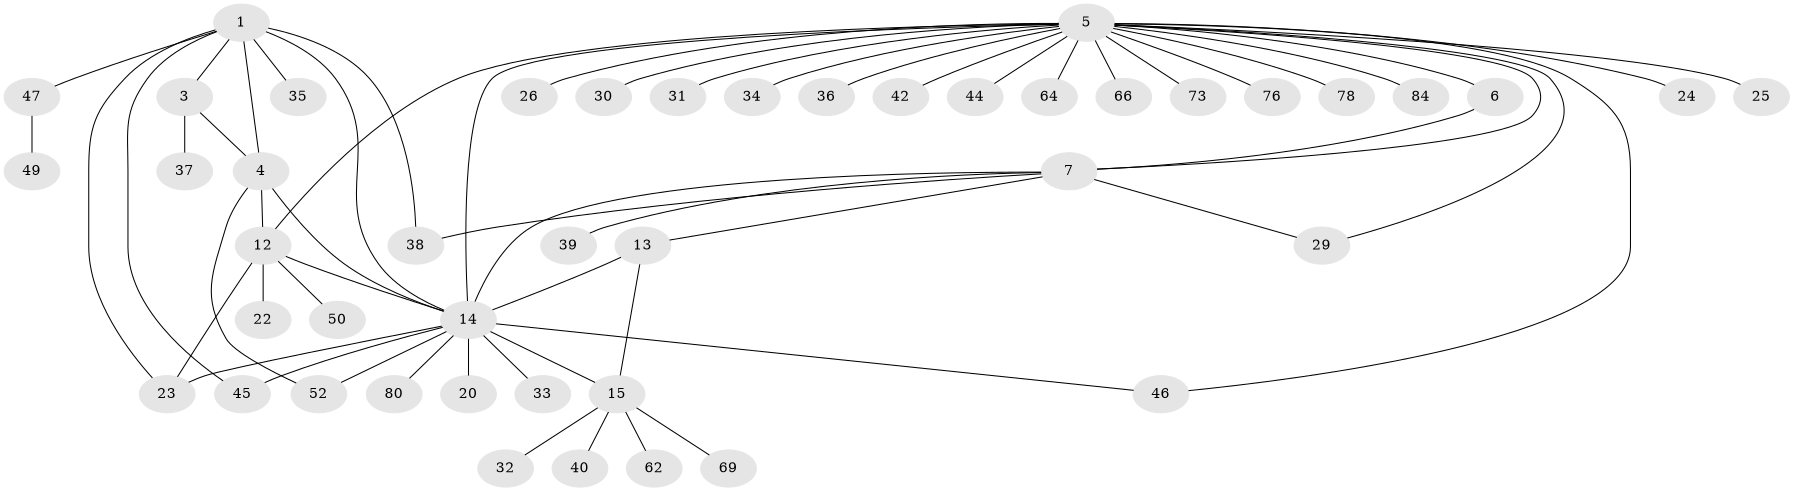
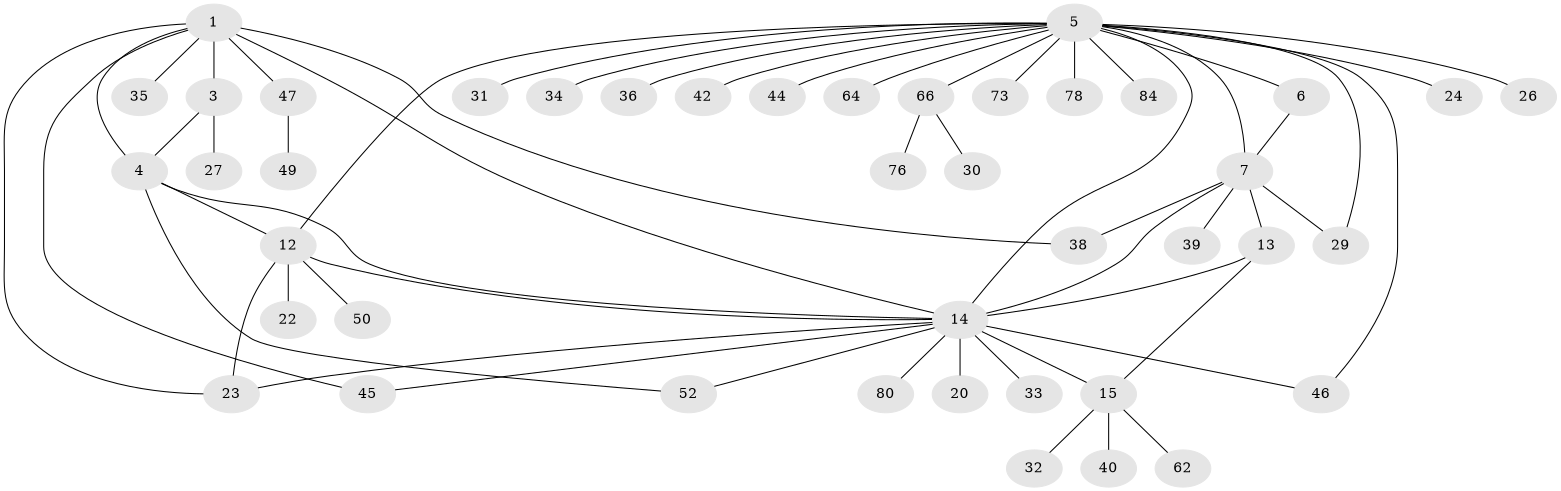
edge "5" -- "30": now "66" -- "30"
edge "5" -- "76": now "66" -- "76"
node "25": removed
node "37": label "37" -> "27"
node "69": removed
